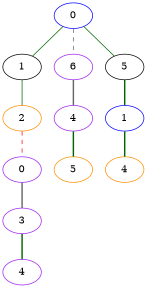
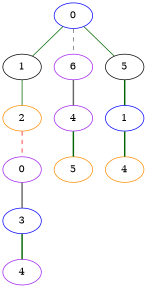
node "3": color purple -> blue
